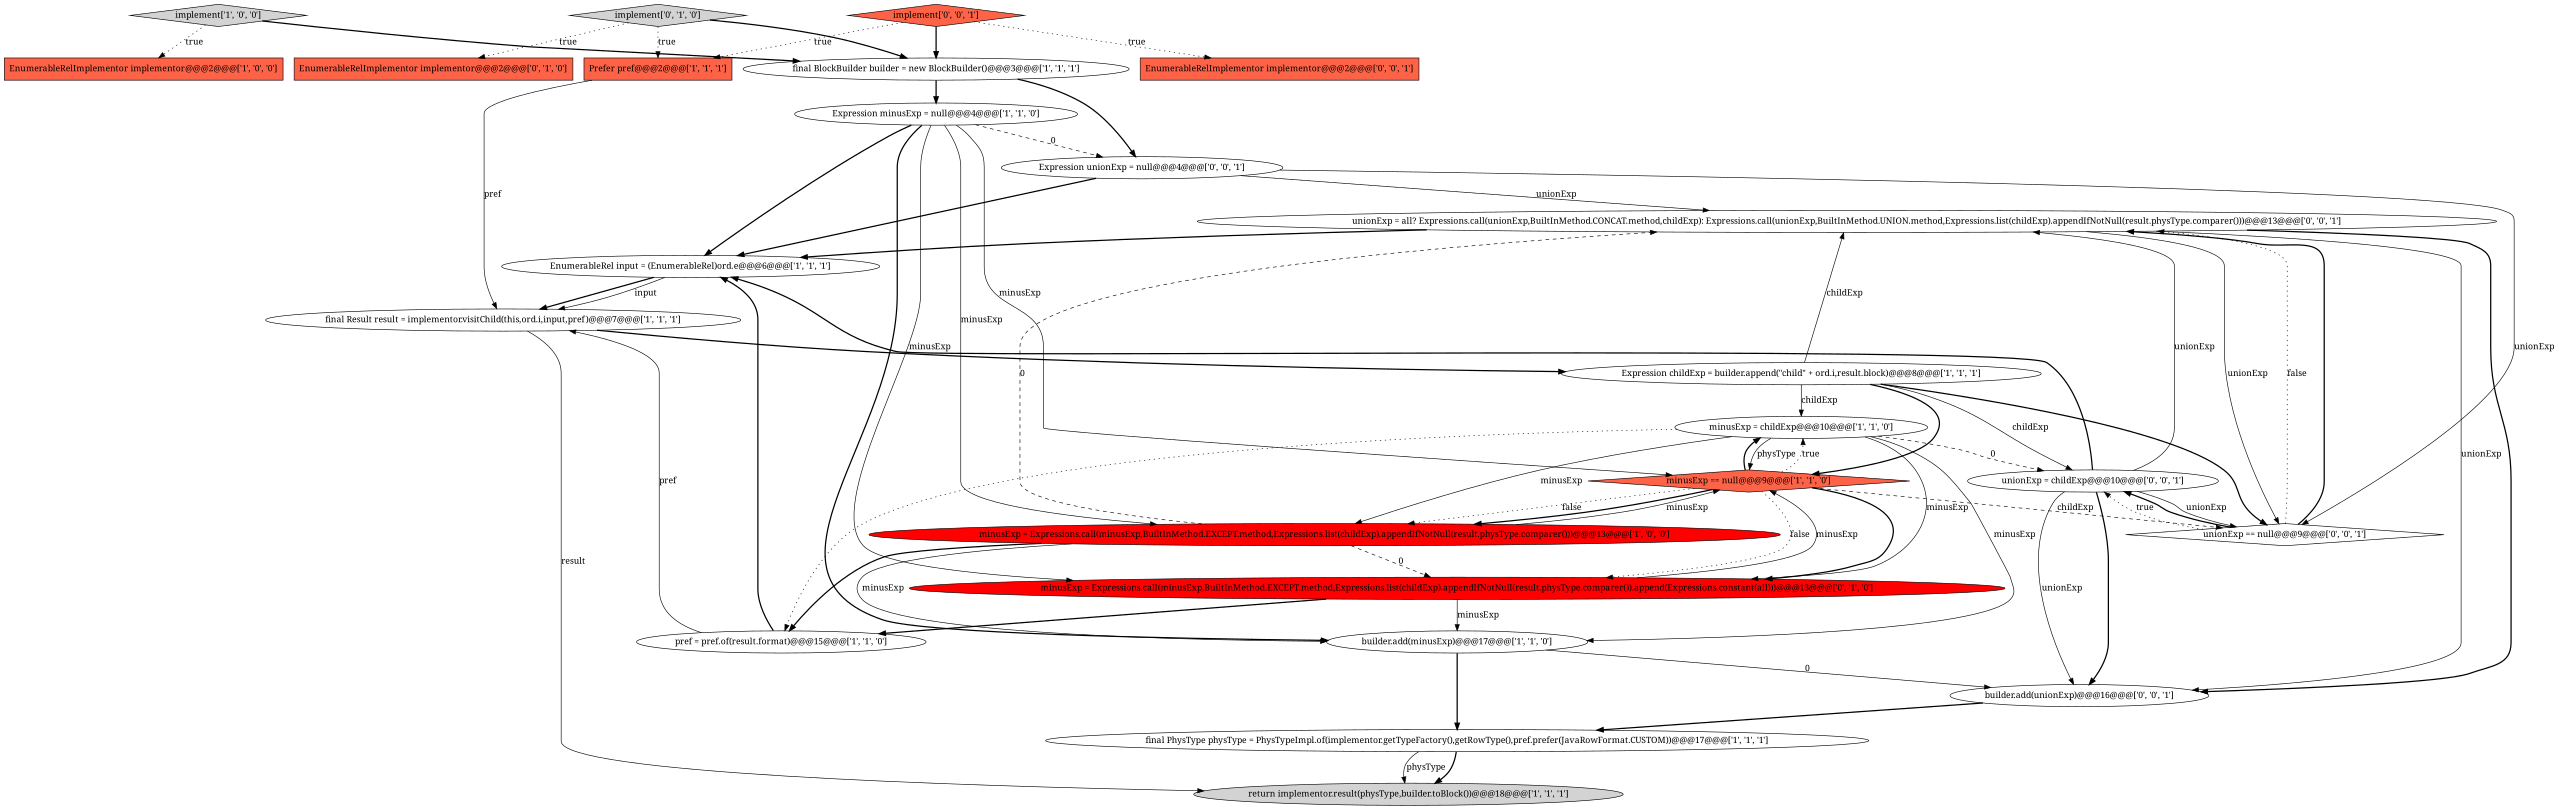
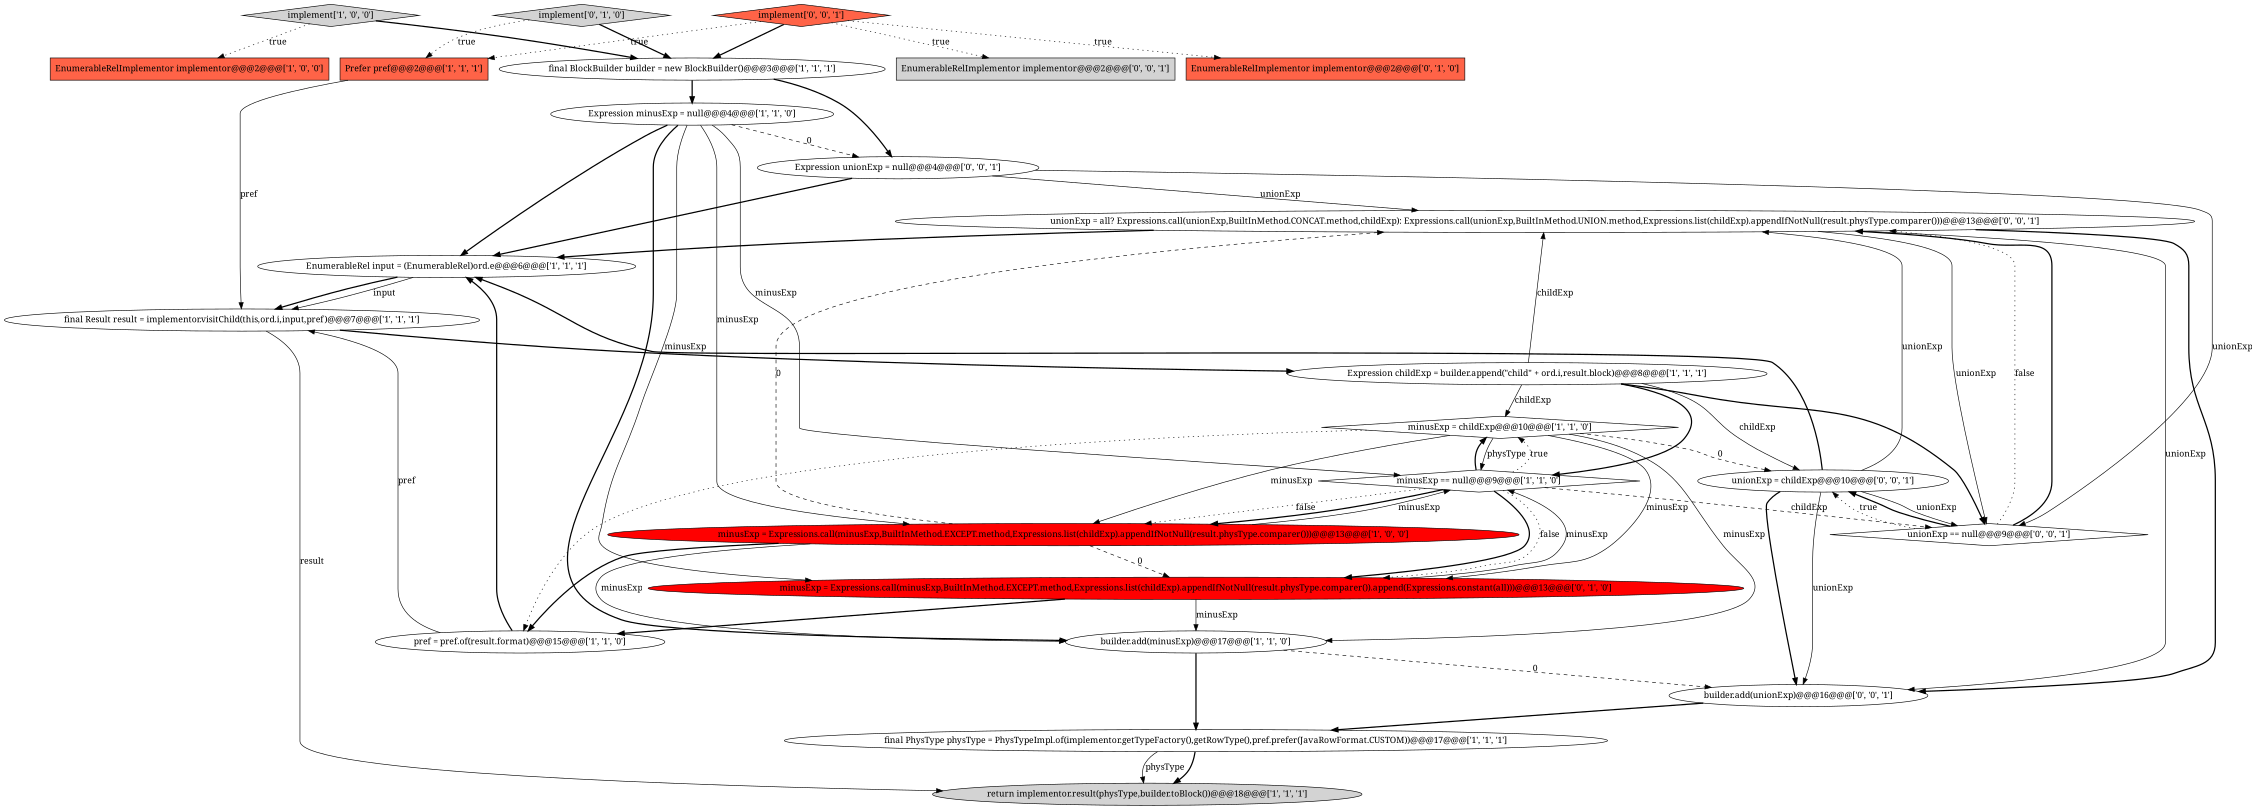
edge "implement['0', '1', '0']" -> "EnumerableRelImplementor implementor@@@2@@@['0', '1', '0']": now "implement['0', '0', '1']" -> "EnumerableRelImplementor implementor@@@2@@@['0', '1', '0']"
node "EnumerableRelImplementor implementor@@@2@@@['0', '0', '1']": fillcolor tomato -> lightgray
node "minusExp = childExp@@@10@@@['1', '1', '0']": shape ellipse -> diamond
node "minusExp == null@@@9@@@['1', '1', '0']": fillcolor tomato -> white
edge "builder.add(minusExp)@@@17@@@['1', '1', '0']" -> "builder.add(unionExp)@@@16@@@['0', '0', '1']": style solid -> dashed
